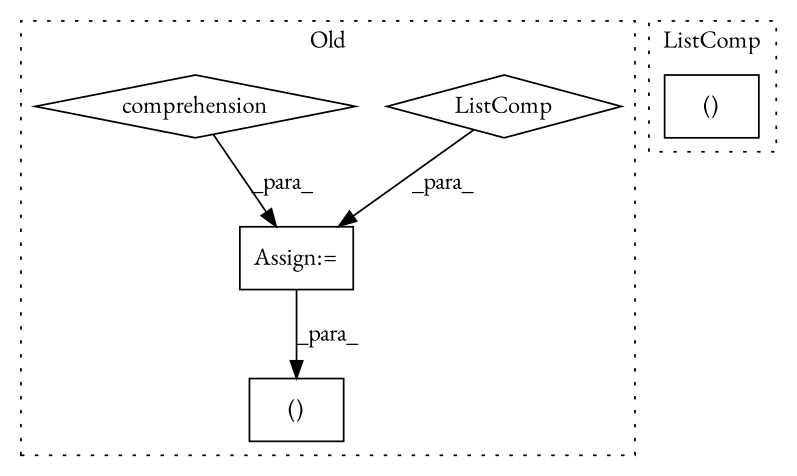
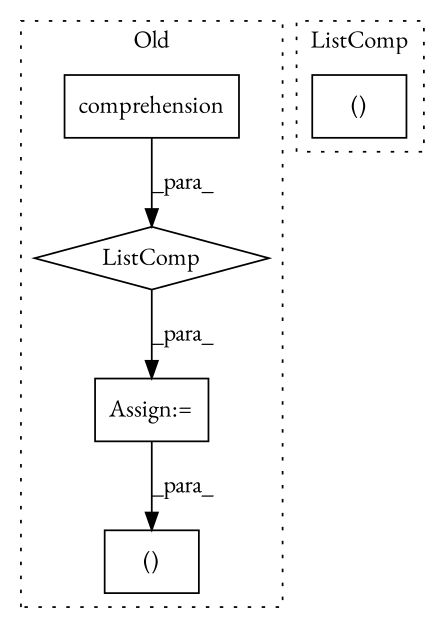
node "comprehension": shape diamond -> box
edge "comprehension" -> "Assign:=": now "comprehension" -> "ListComp"
